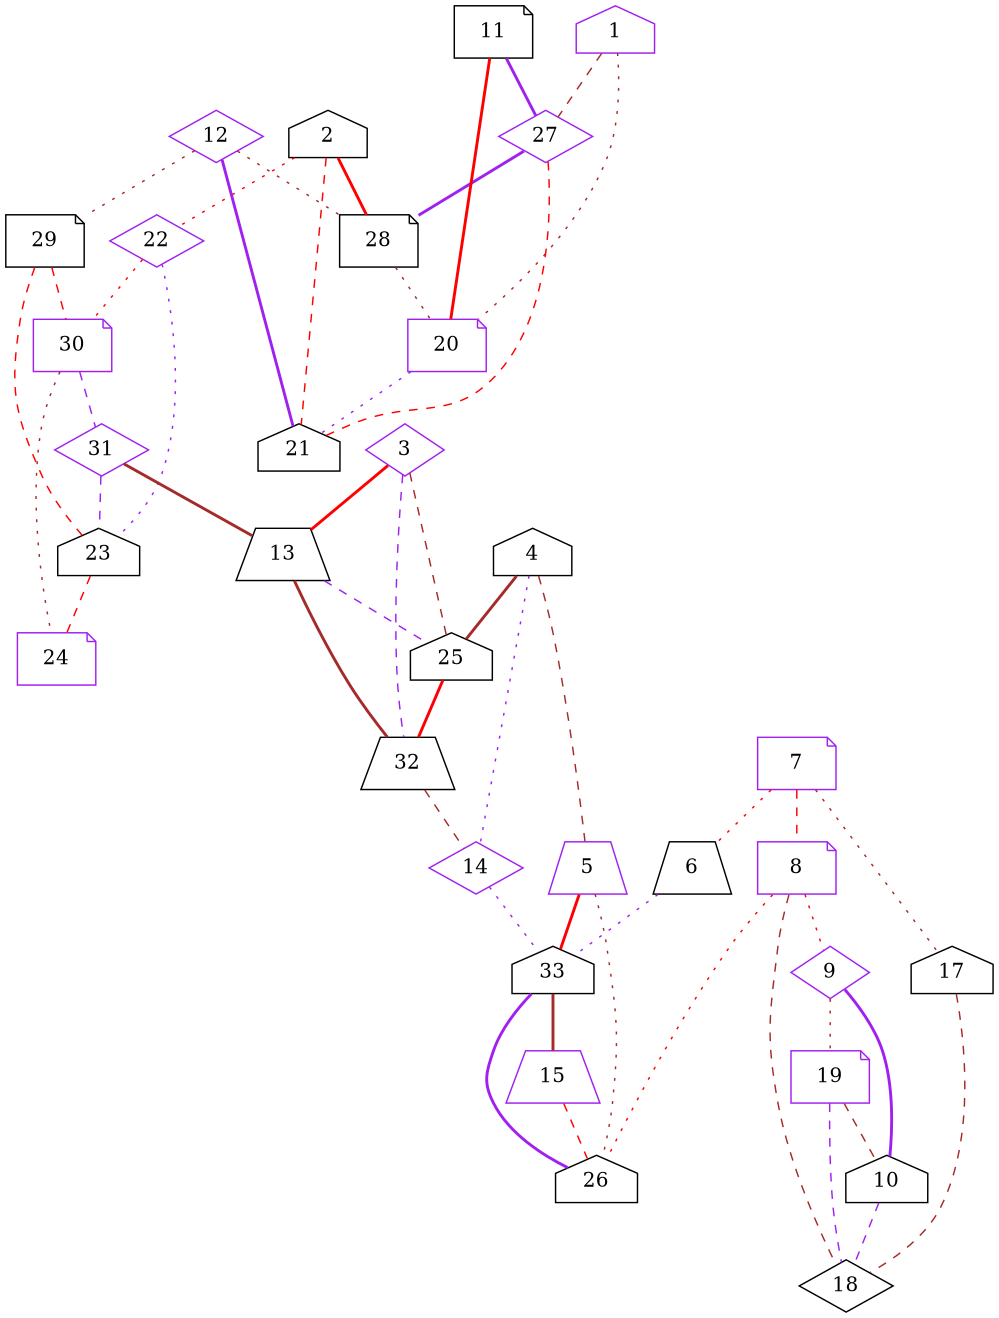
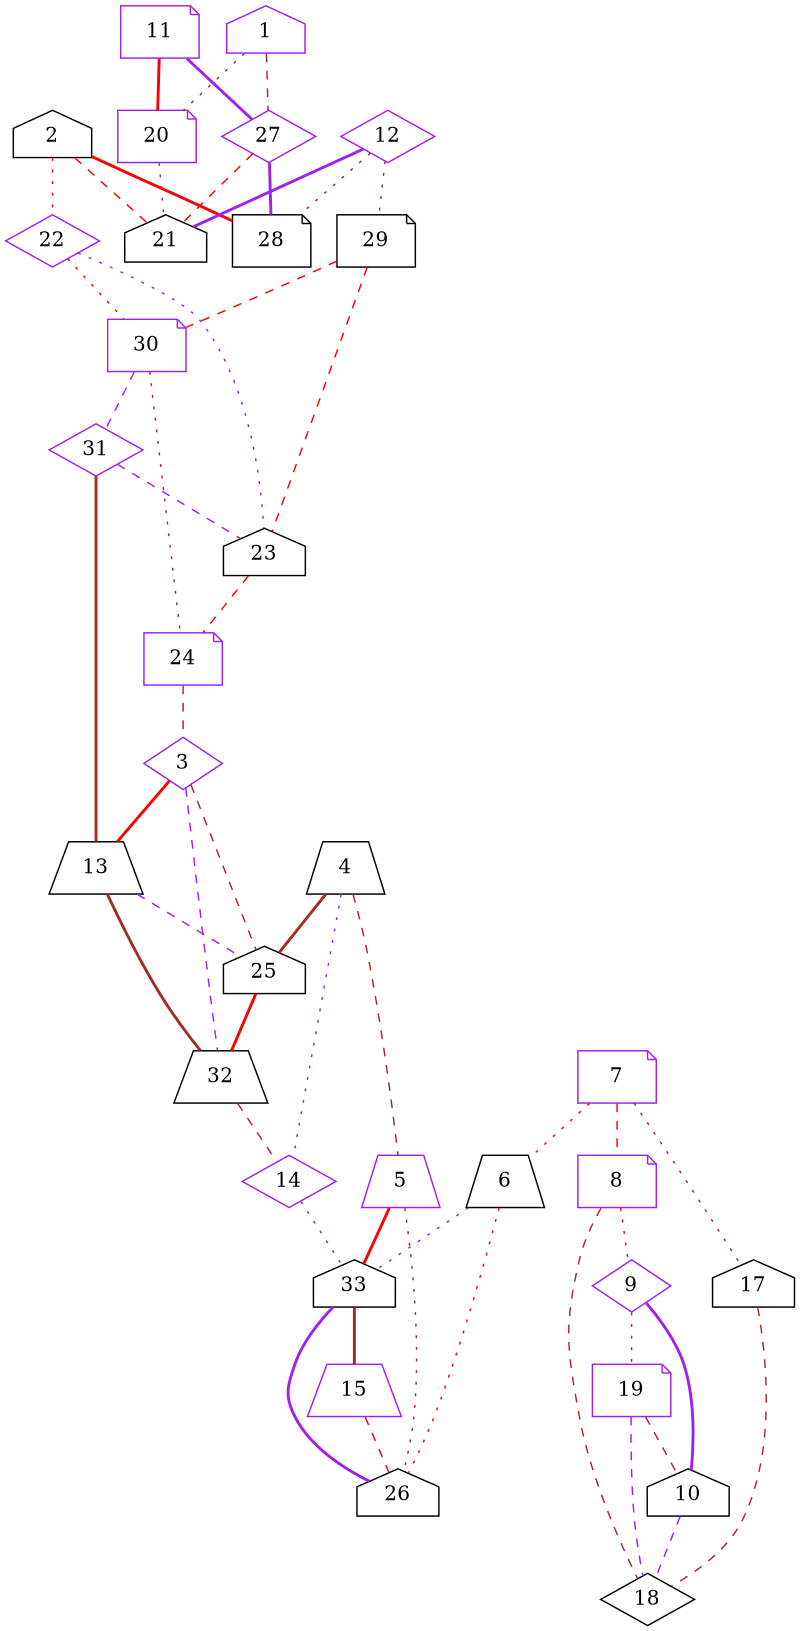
node "11": color black -> purple
edge "28" -- "20": removed
node "4": shape house -> trapezium
edge "24" -- "3": added
edge "8" -- "26": now "6" -- "26"
